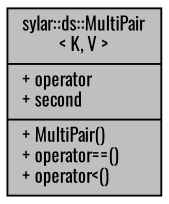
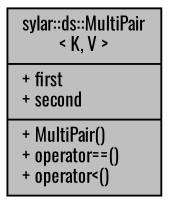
node "sylar::ds::MultiPair": text "+ operator" -> "+ first"
